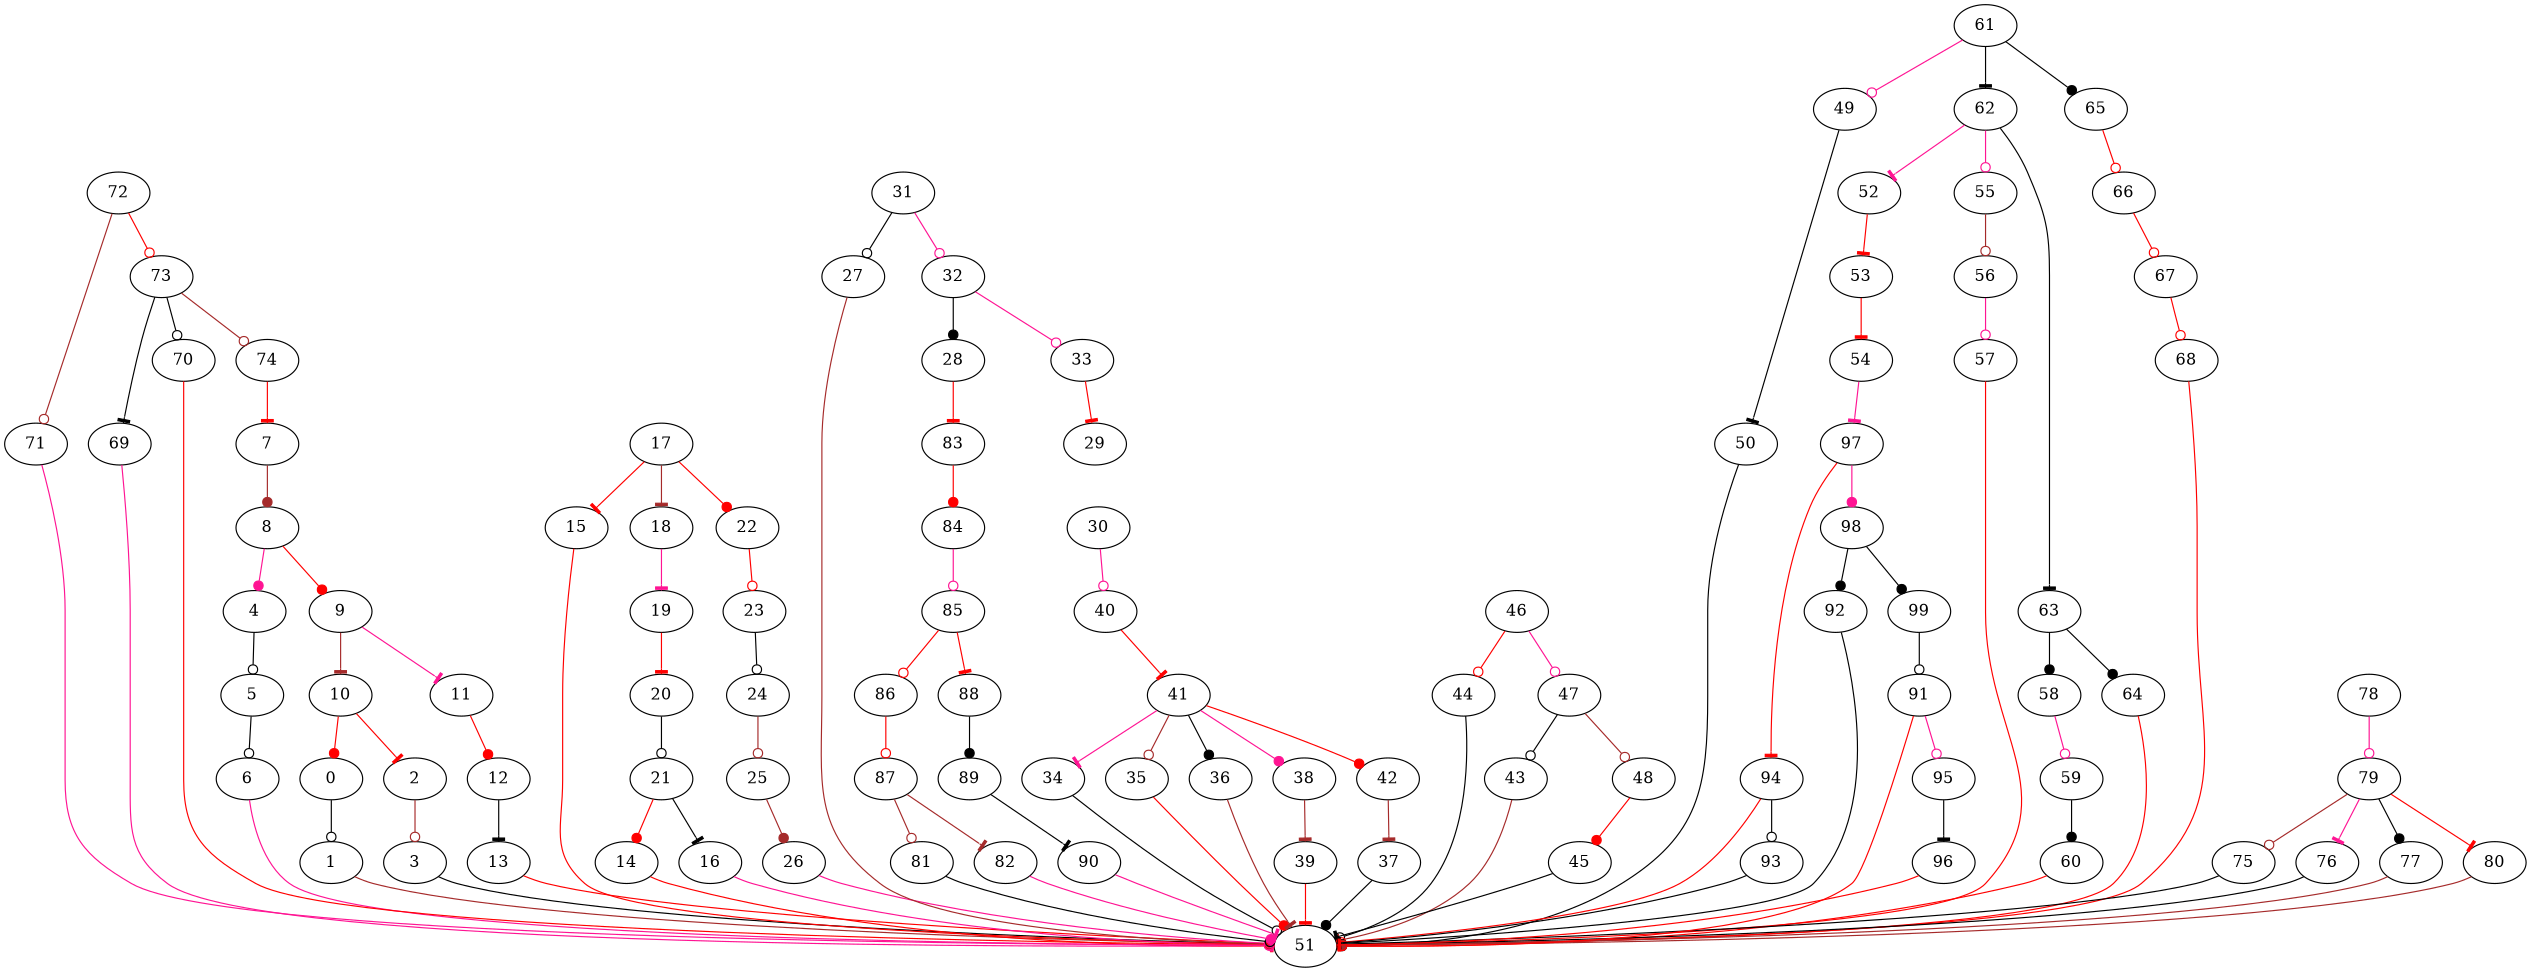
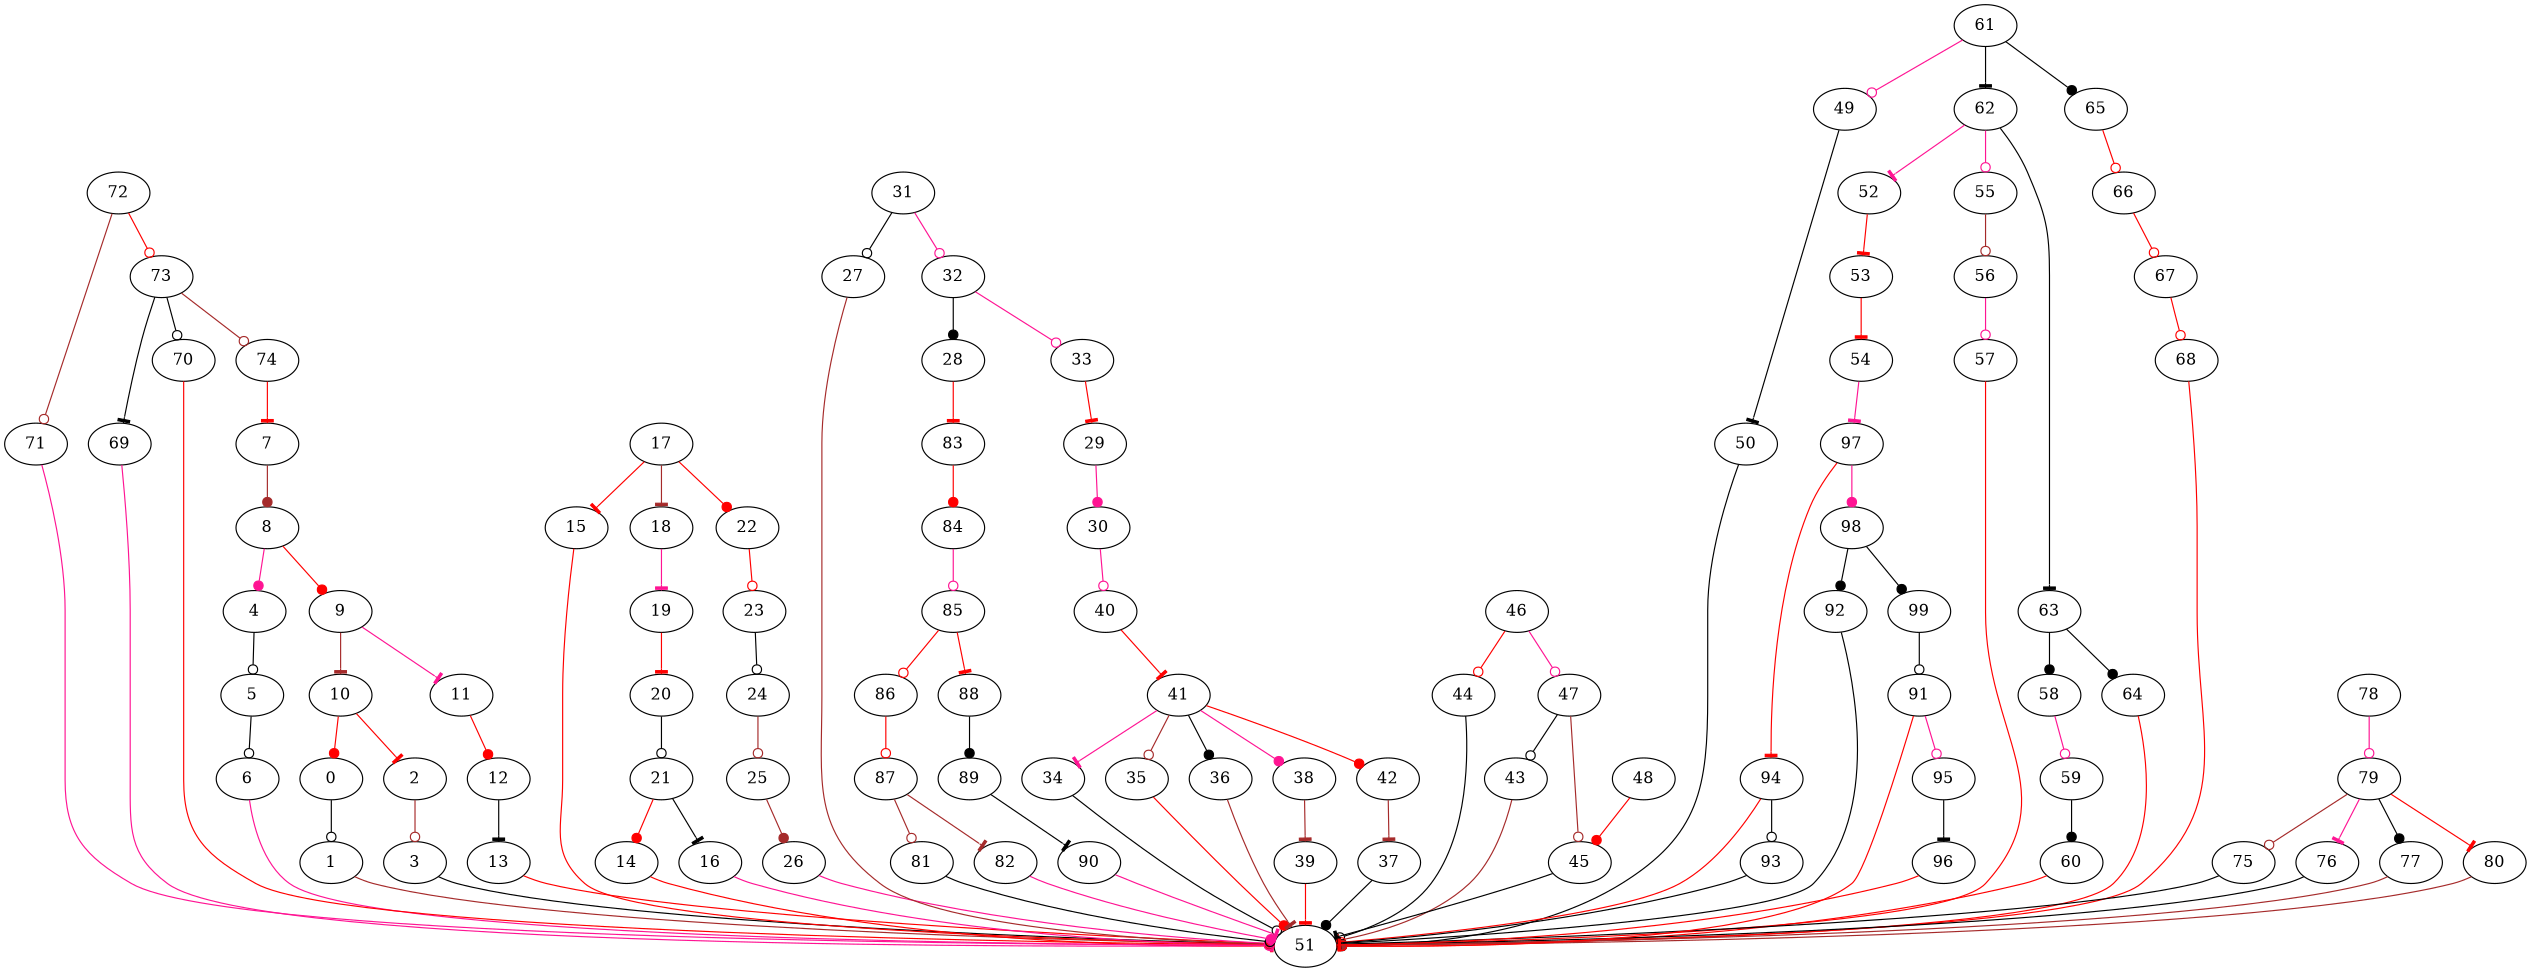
edge "29" -> "30": added
edge "47" -> "48": now "47" -> "45"
